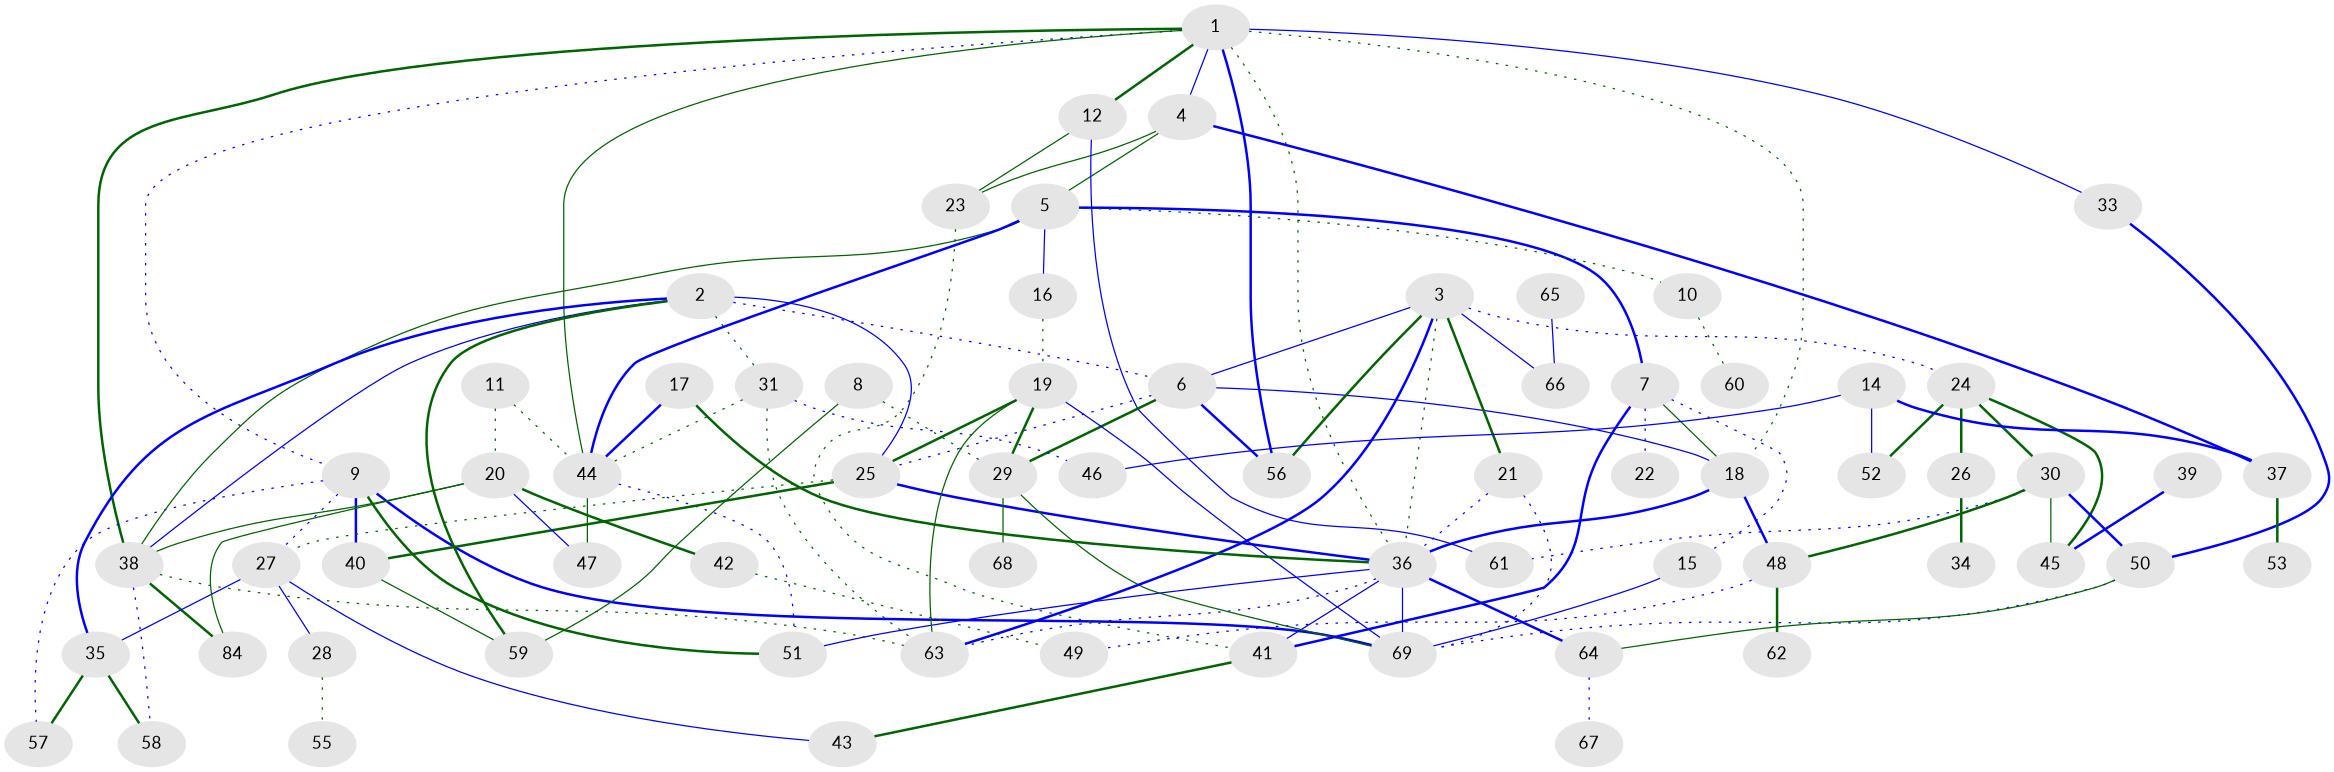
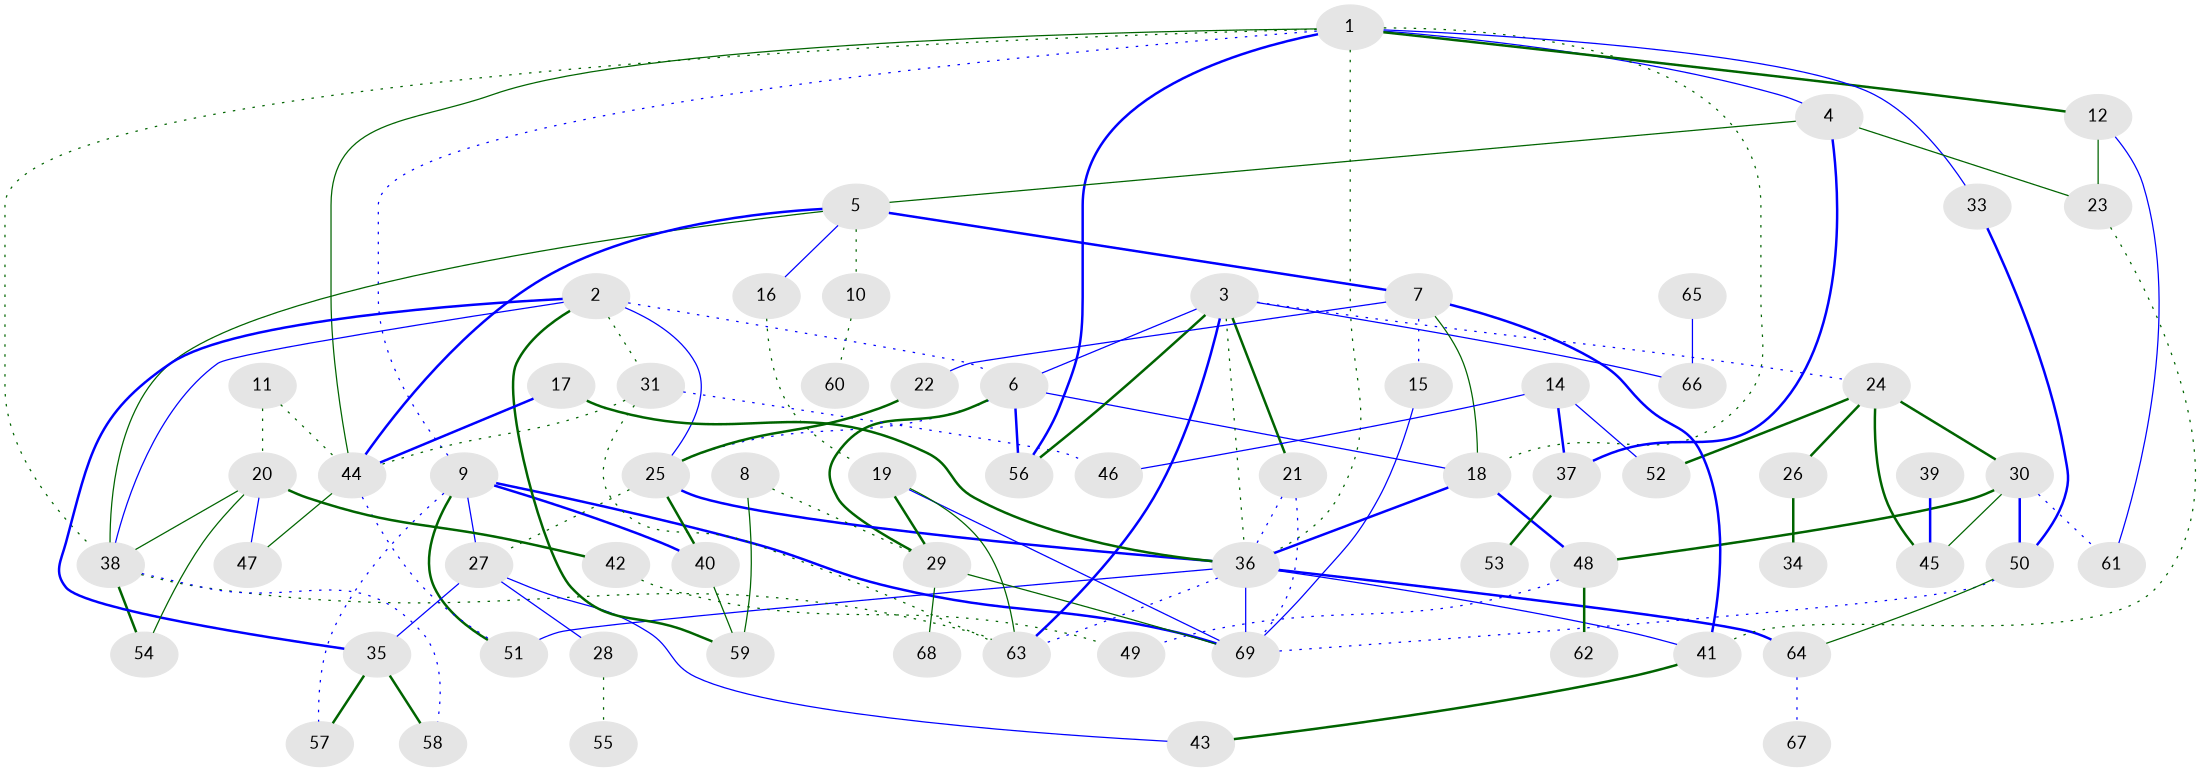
edge "1" -- "38": style bold -> dotted
edge "19" -- "25": now "22" -- "25"
edge "7" -- "22": style dotted -> solid
edge "9" -- "27": style dotted -> solid
node "84": label "84" -> "54"
